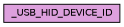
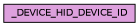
node "_USB_HID_DEVICE_ID": label "_USB_HID_DEVICE_ID" -> "_DEVICE_HID_DEVICE_ID"
